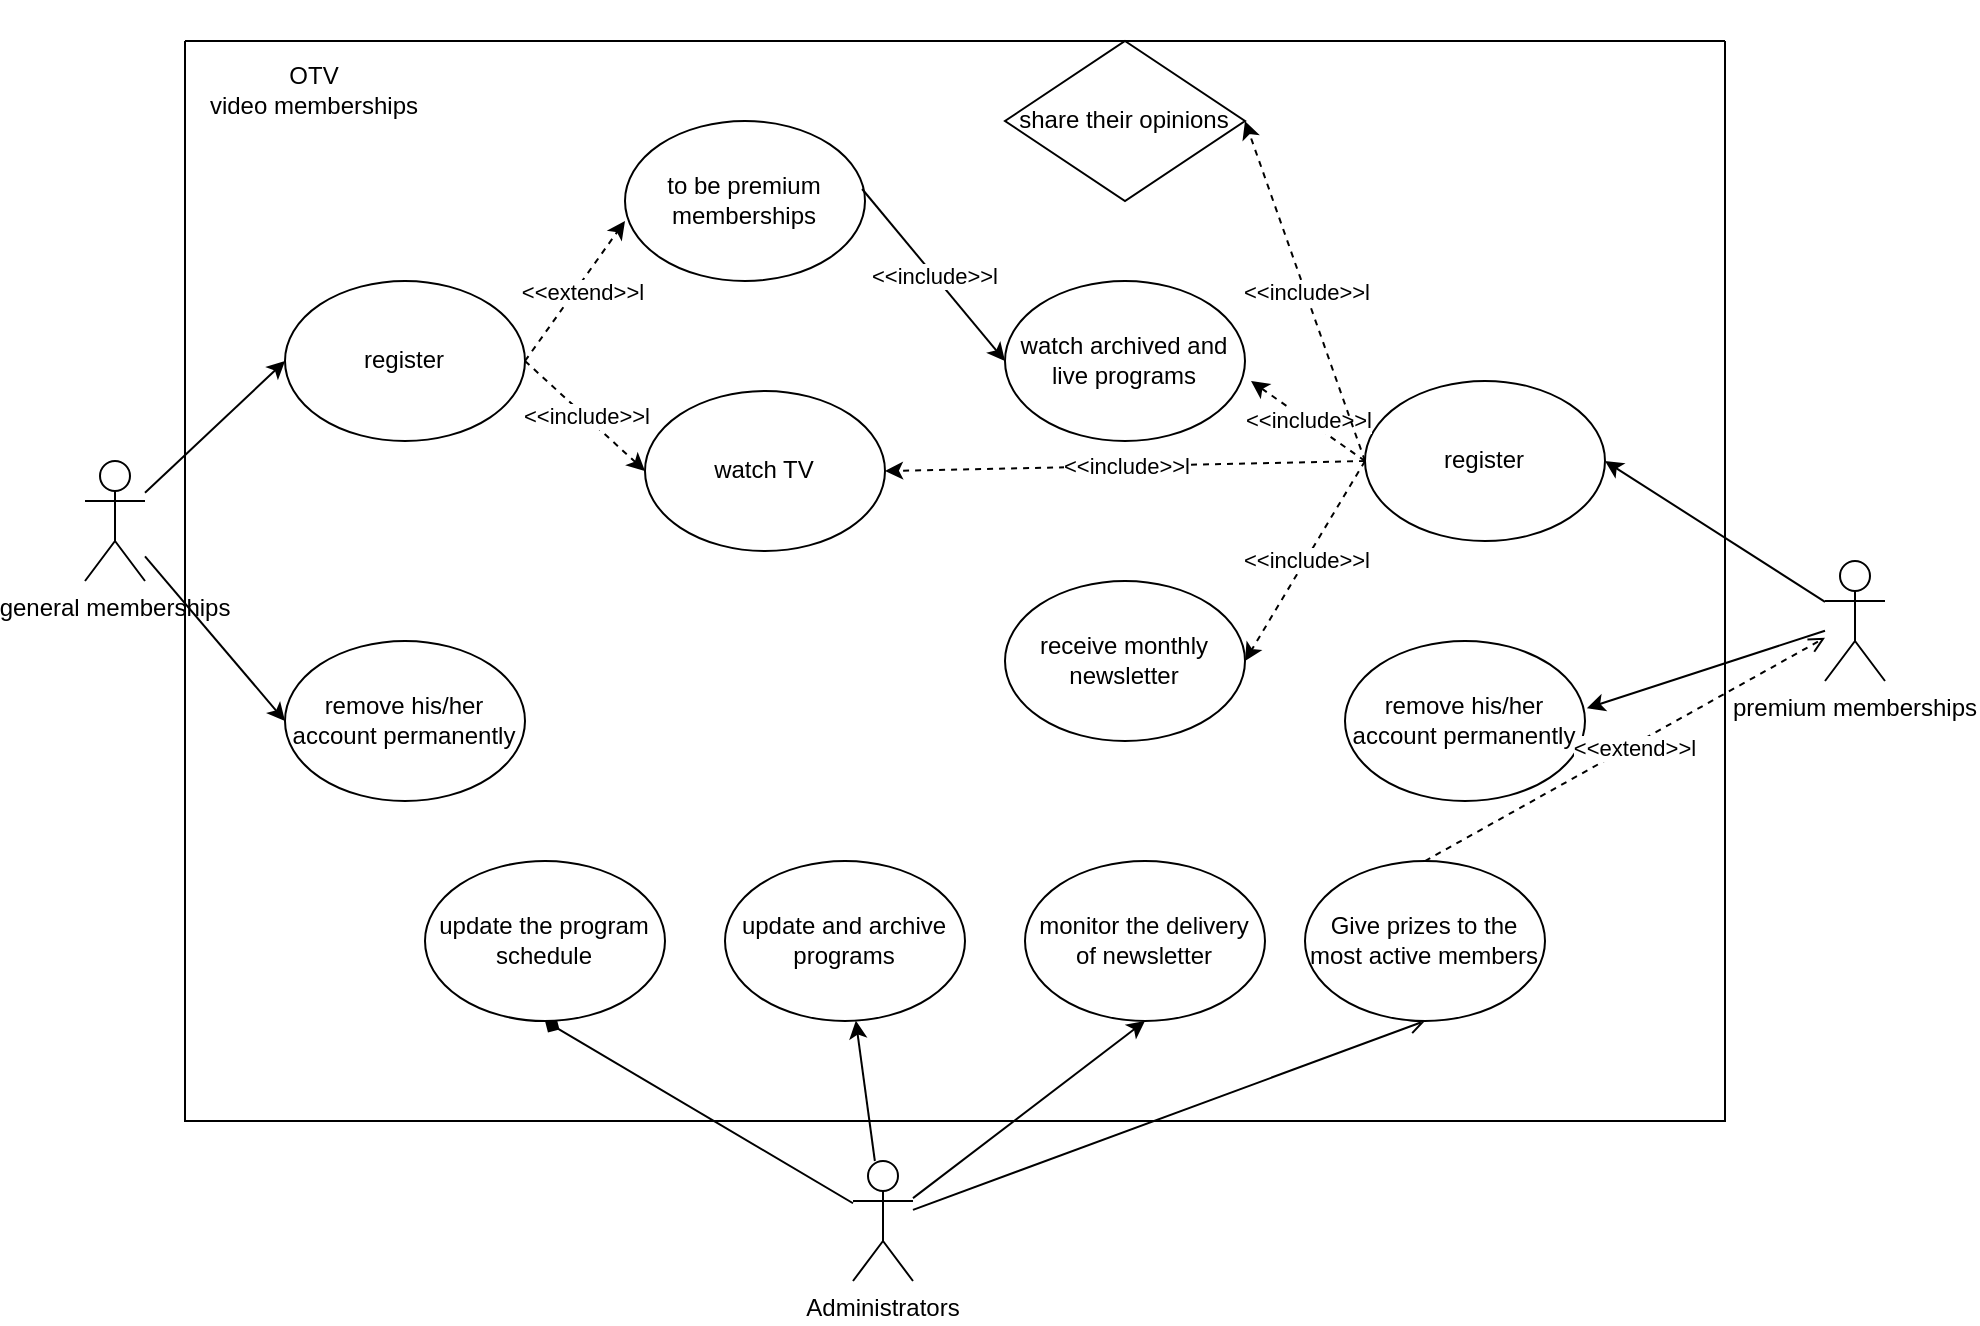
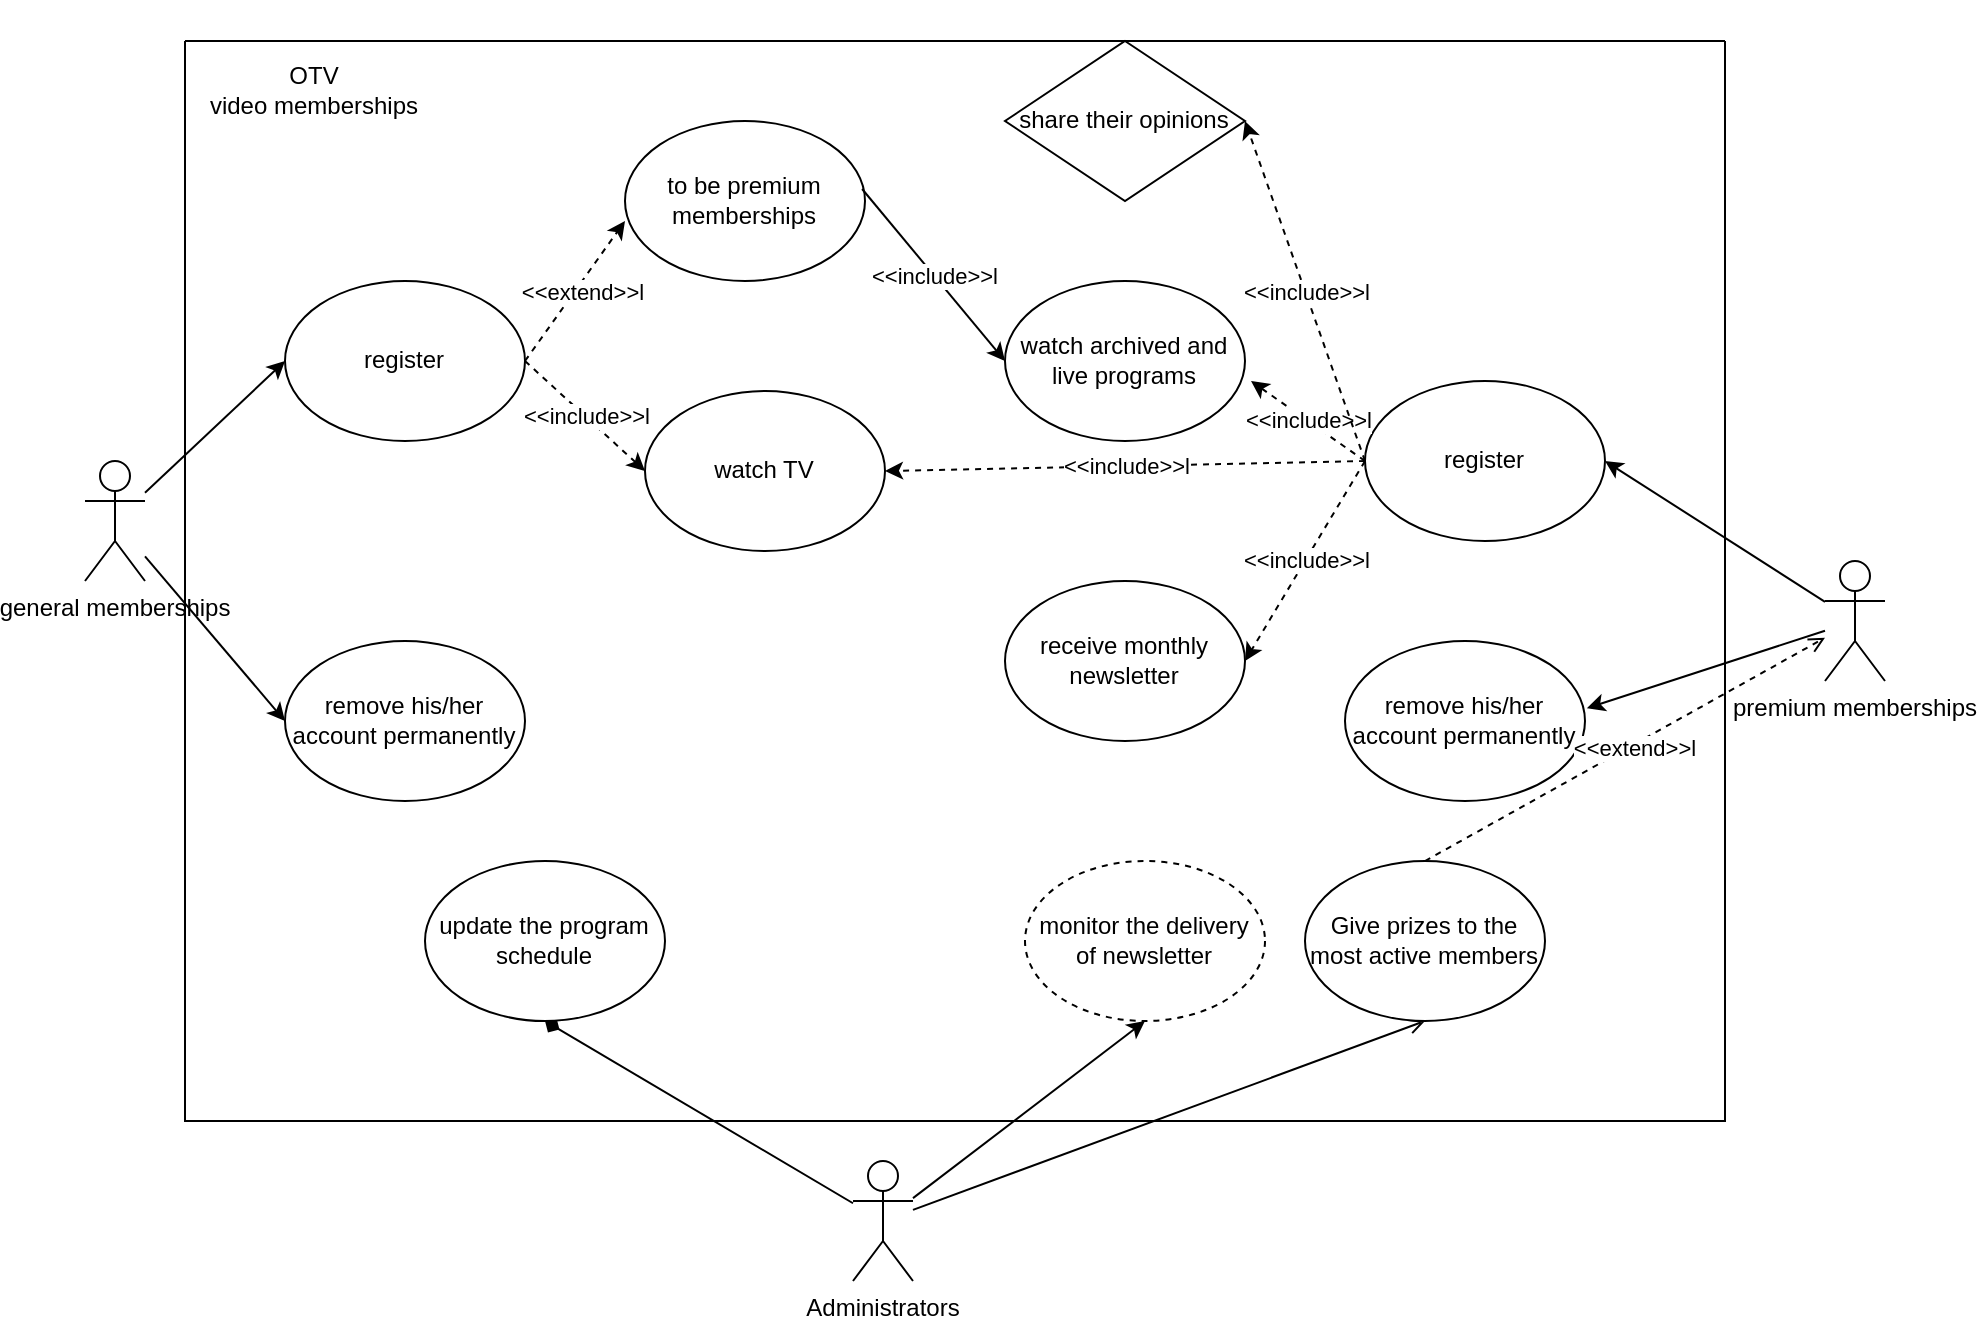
node "update and archive programs": removed
node "monitor the delivery of newsletter": style solid -> dashed
edge "Administrators" -> "update and archive programs": removed
